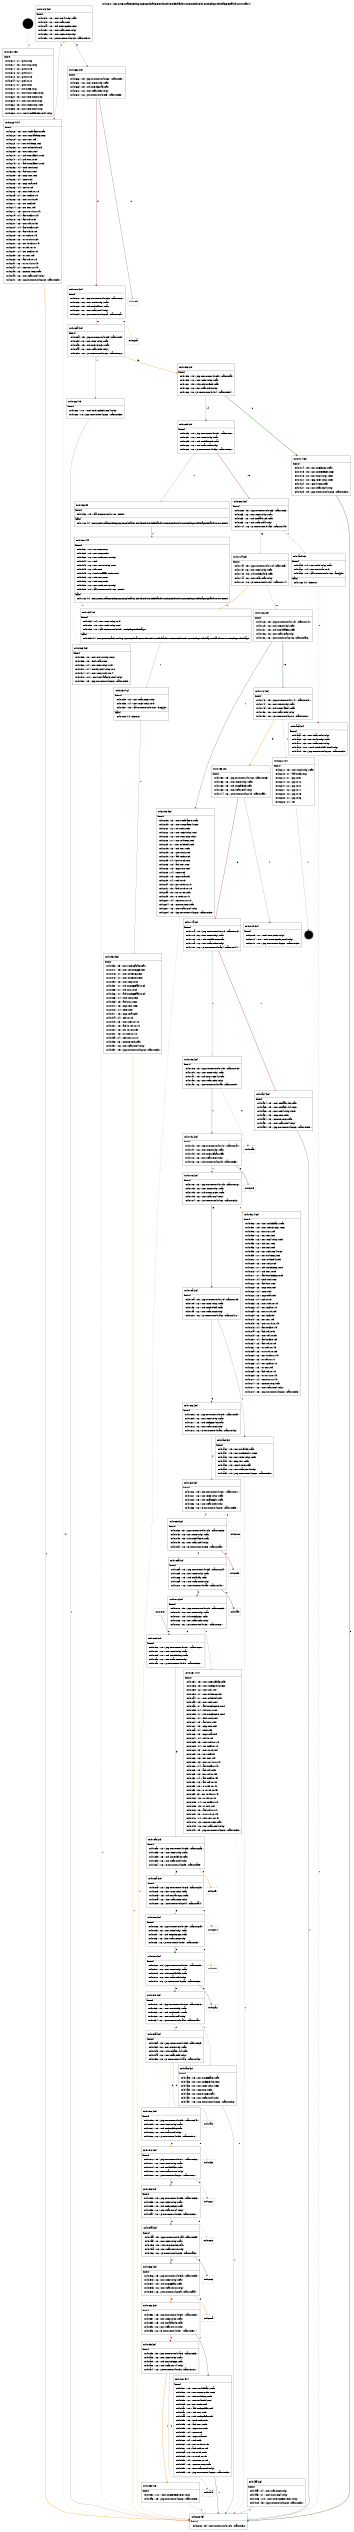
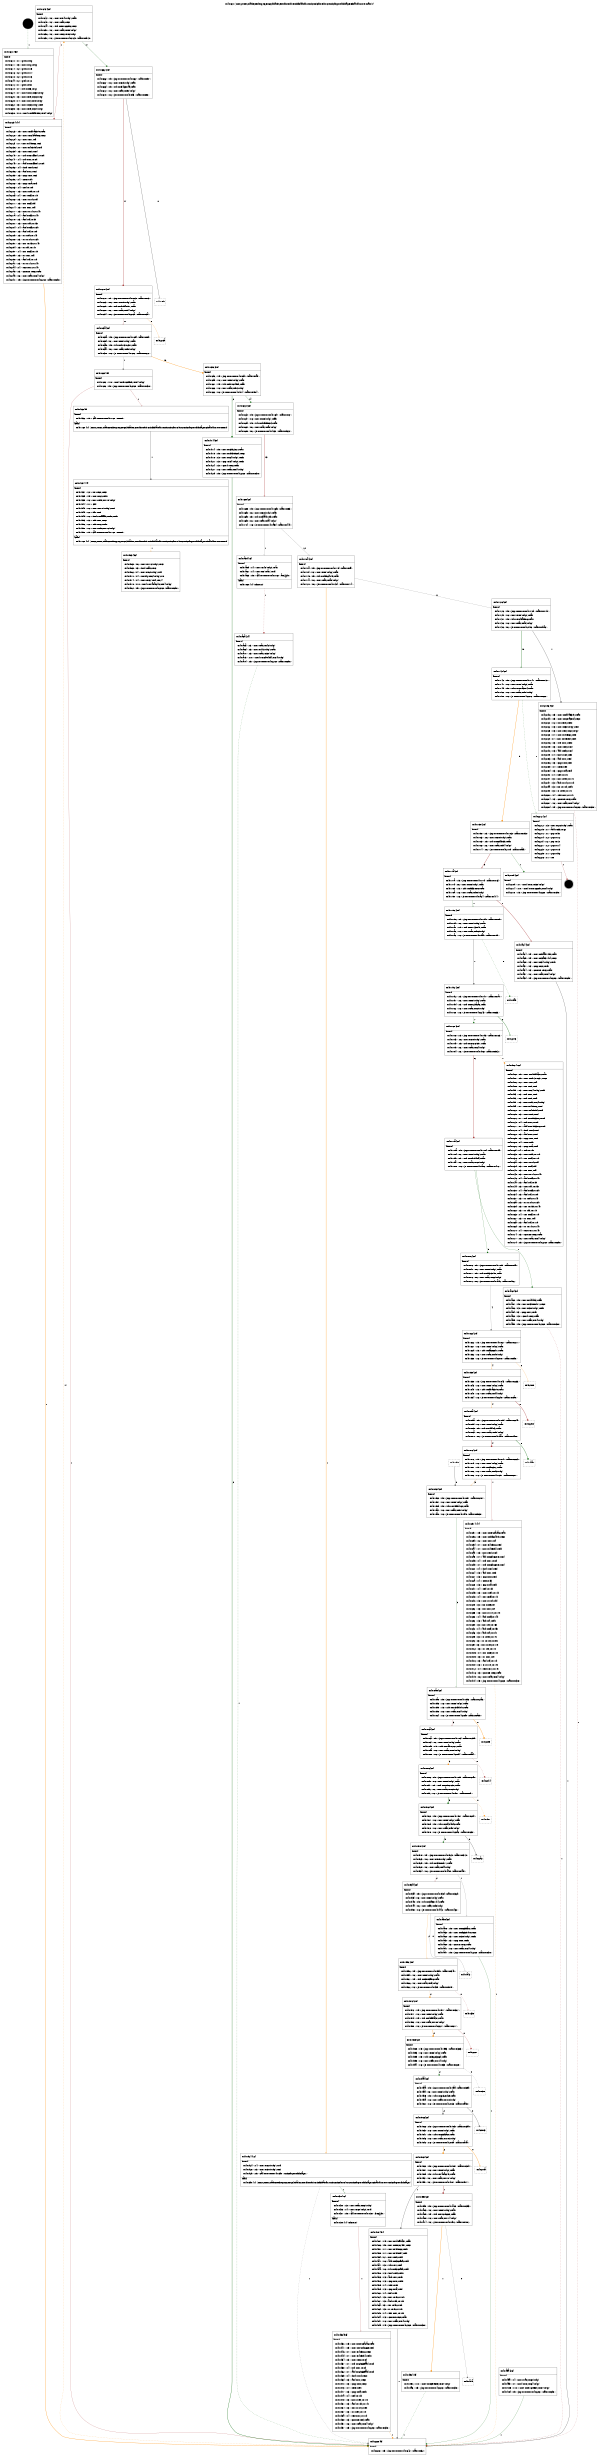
edge "0x4016d2 [28]" -> "0x401b32 [5]": now "0x401c82 [15]" -> "0x401b32 [5]"
edge "0x401b63 [36]" -> "0x4022c8 [5]": now "0x401d24 [12]" -> "0x4022c8 [5]"
edge "0x401972 [28]" -> "0x40198e [28]": color gray40 -> darkorange
